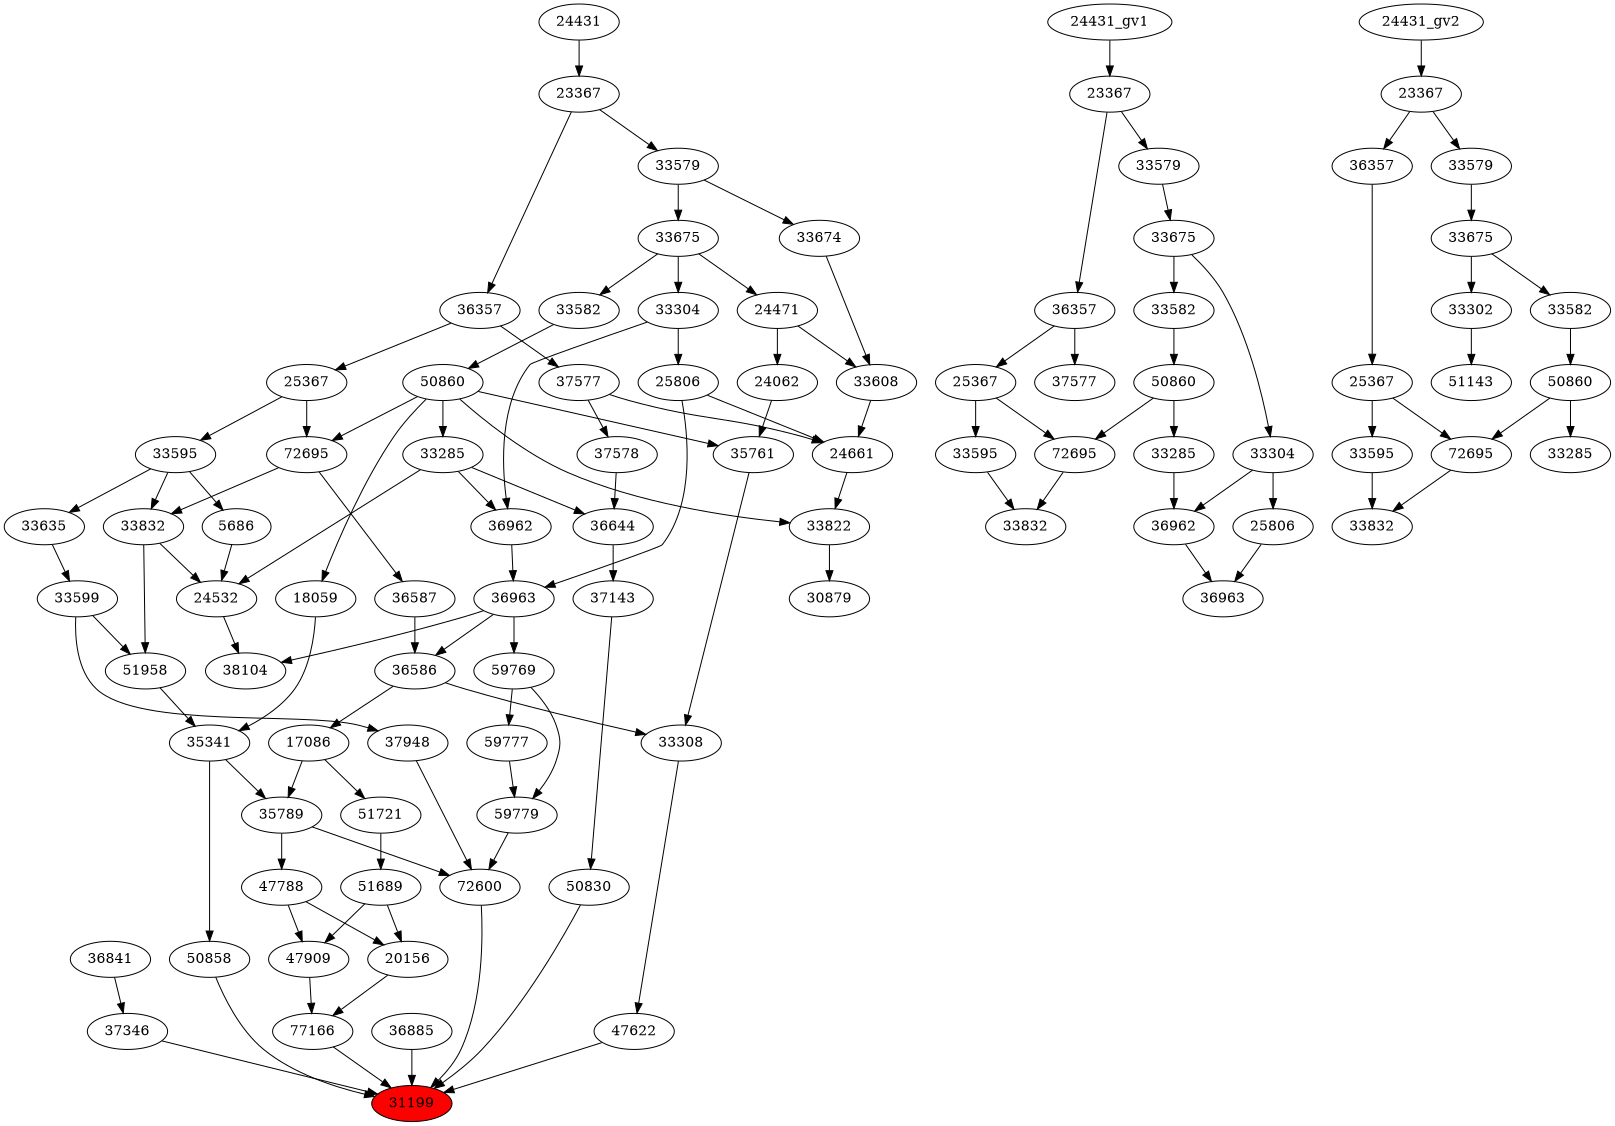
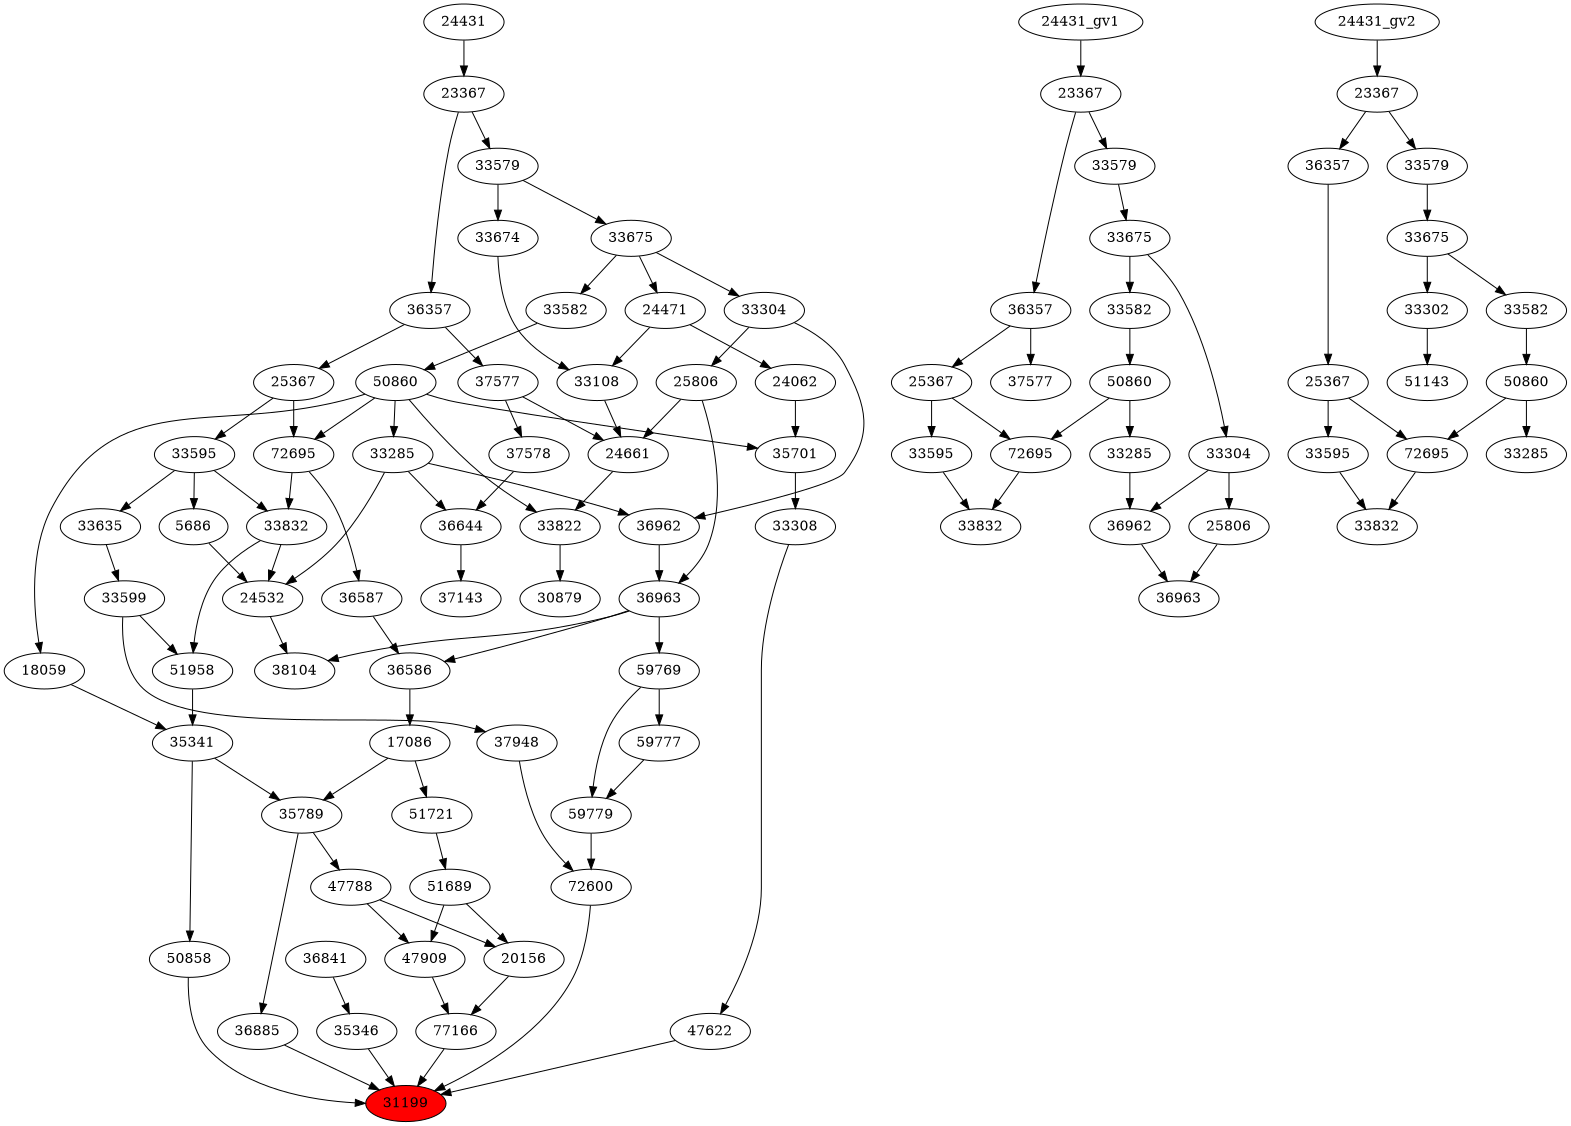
node "33608": label "33608" -> "33108"
node "35761": label "35761" -> "35701"
edge "36586" -> "33308": removed
edge "35789" -> "72600": now "35789" -> "36885"
node "50830": removed
node "37346": label "37346" -> "35346"
